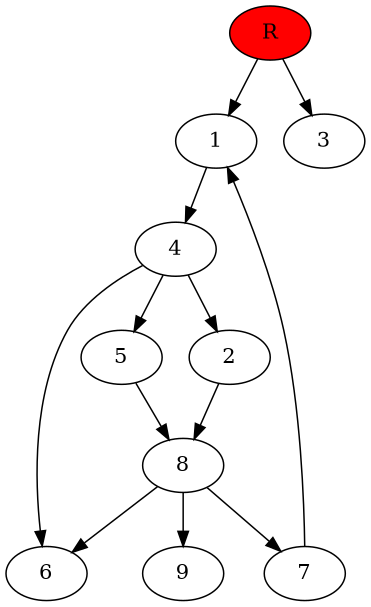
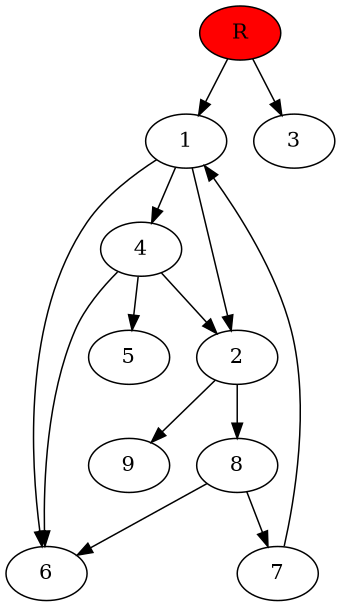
edge "1" -> "2": added
edge "1" -> "6": added
edge "5" -> "8": removed
edge "8" -> "9": now "2" -> "9"
